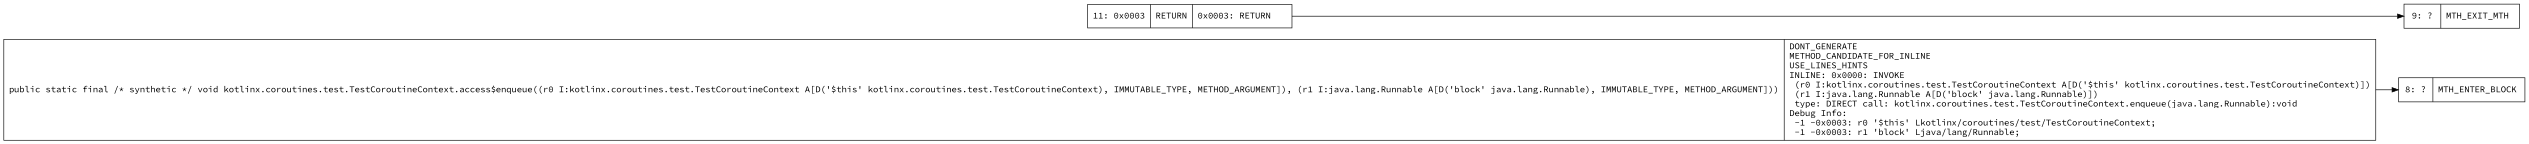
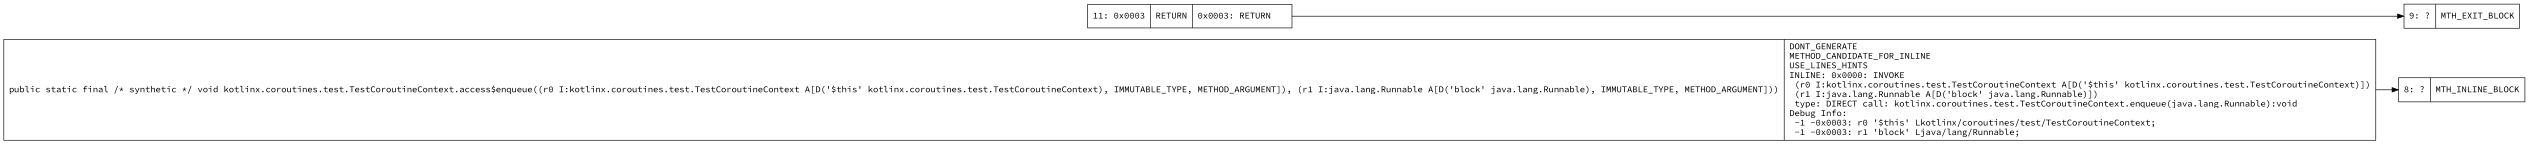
node "9: ?": text "MTH_EXIT_MTH" -> "MTH_EXIT_BLOCK"
node "8: ?": text "MTH_ENTER_BLOCK" -> "MTH_INLINE_BLOCK"
